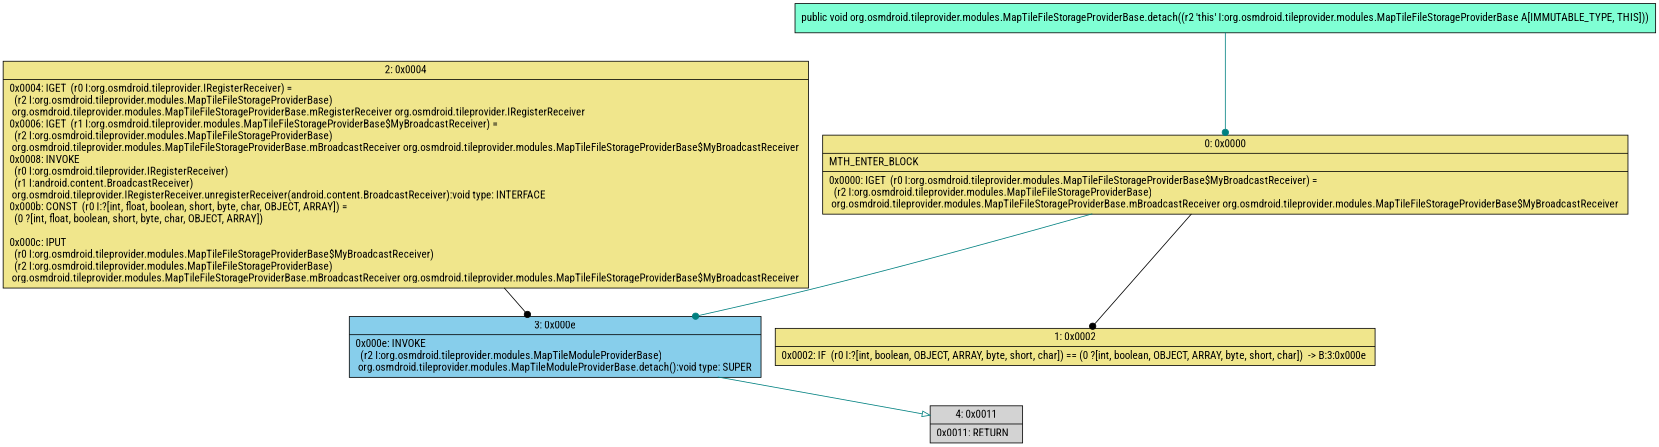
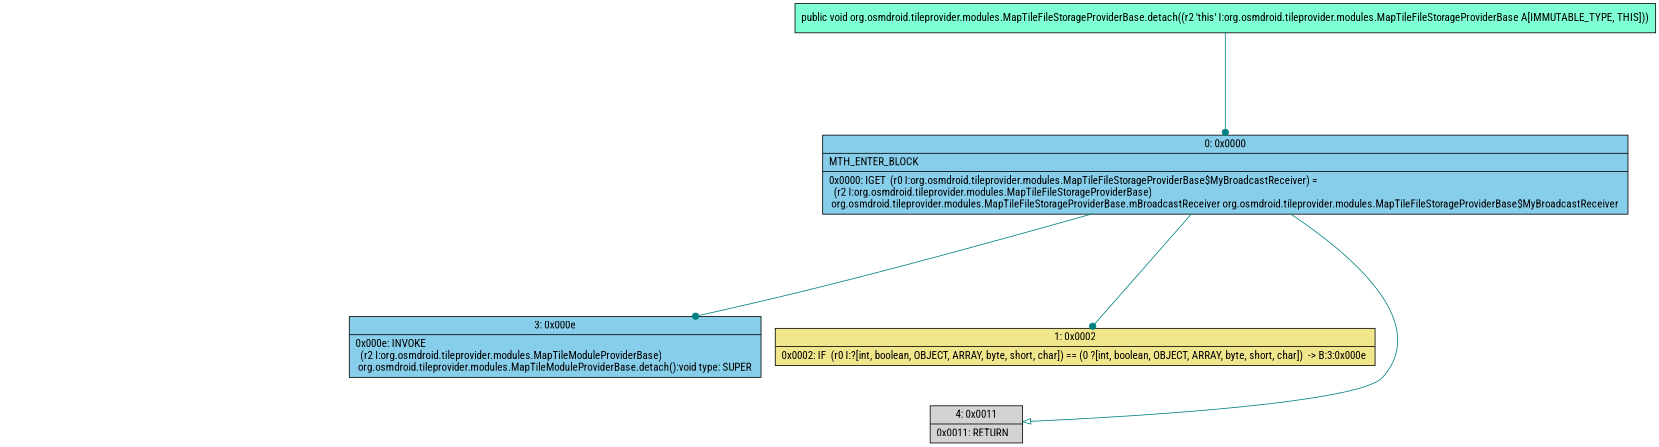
node "2: 0x0004": removed
node "0: 0x0000": fillcolor khaki -> skyblue
edge "0: 0x0000" -> "1: 0x0002": color black -> teal
edge "3: 0x000e" -> "4: 0x0011": now "0: 0x0000" -> "4: 0x0011"
